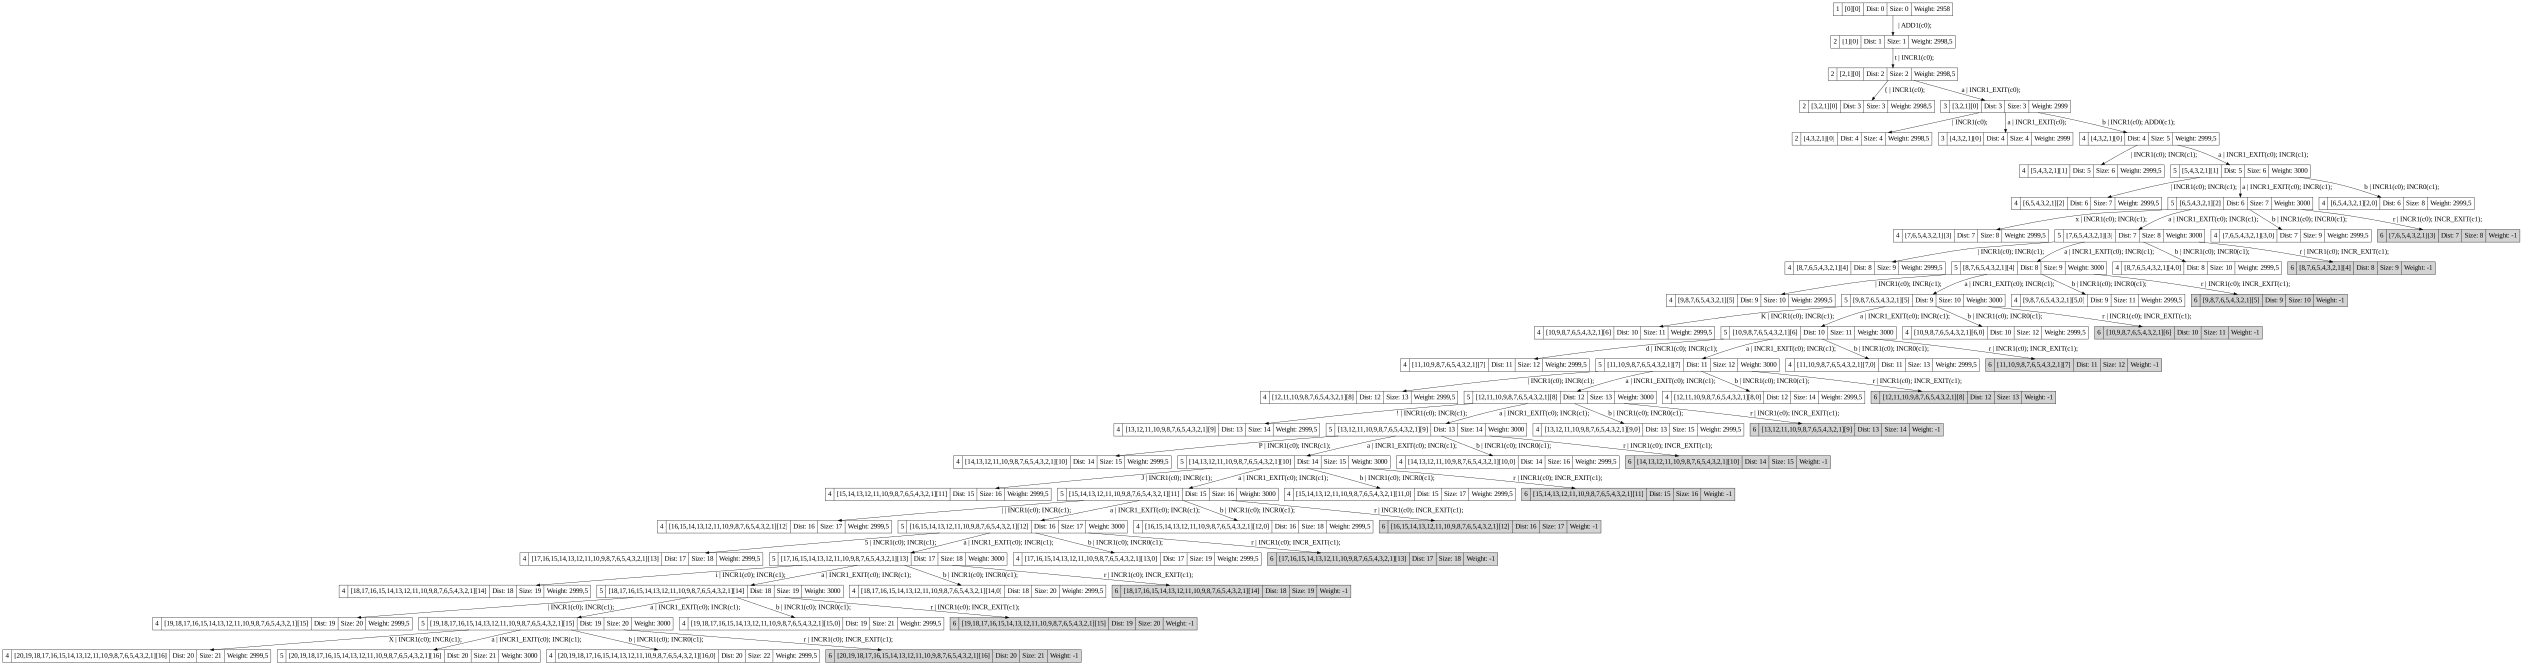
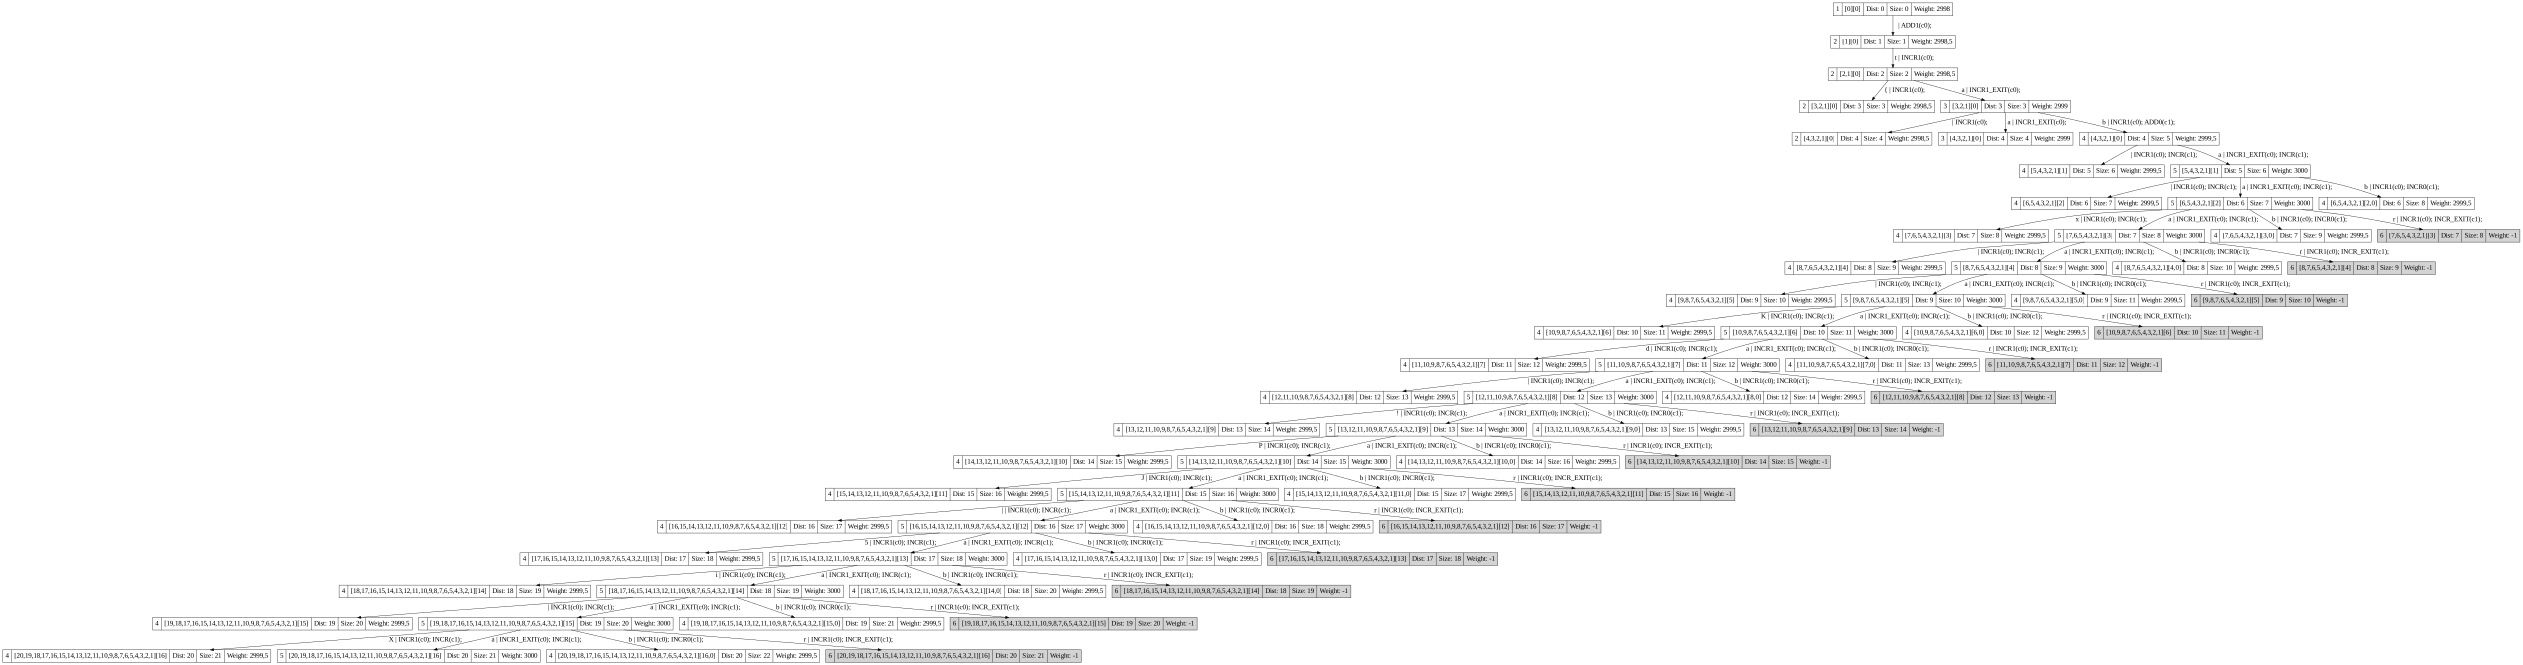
node "1": text "Weight: 2958" -> "Weight: 2998"
